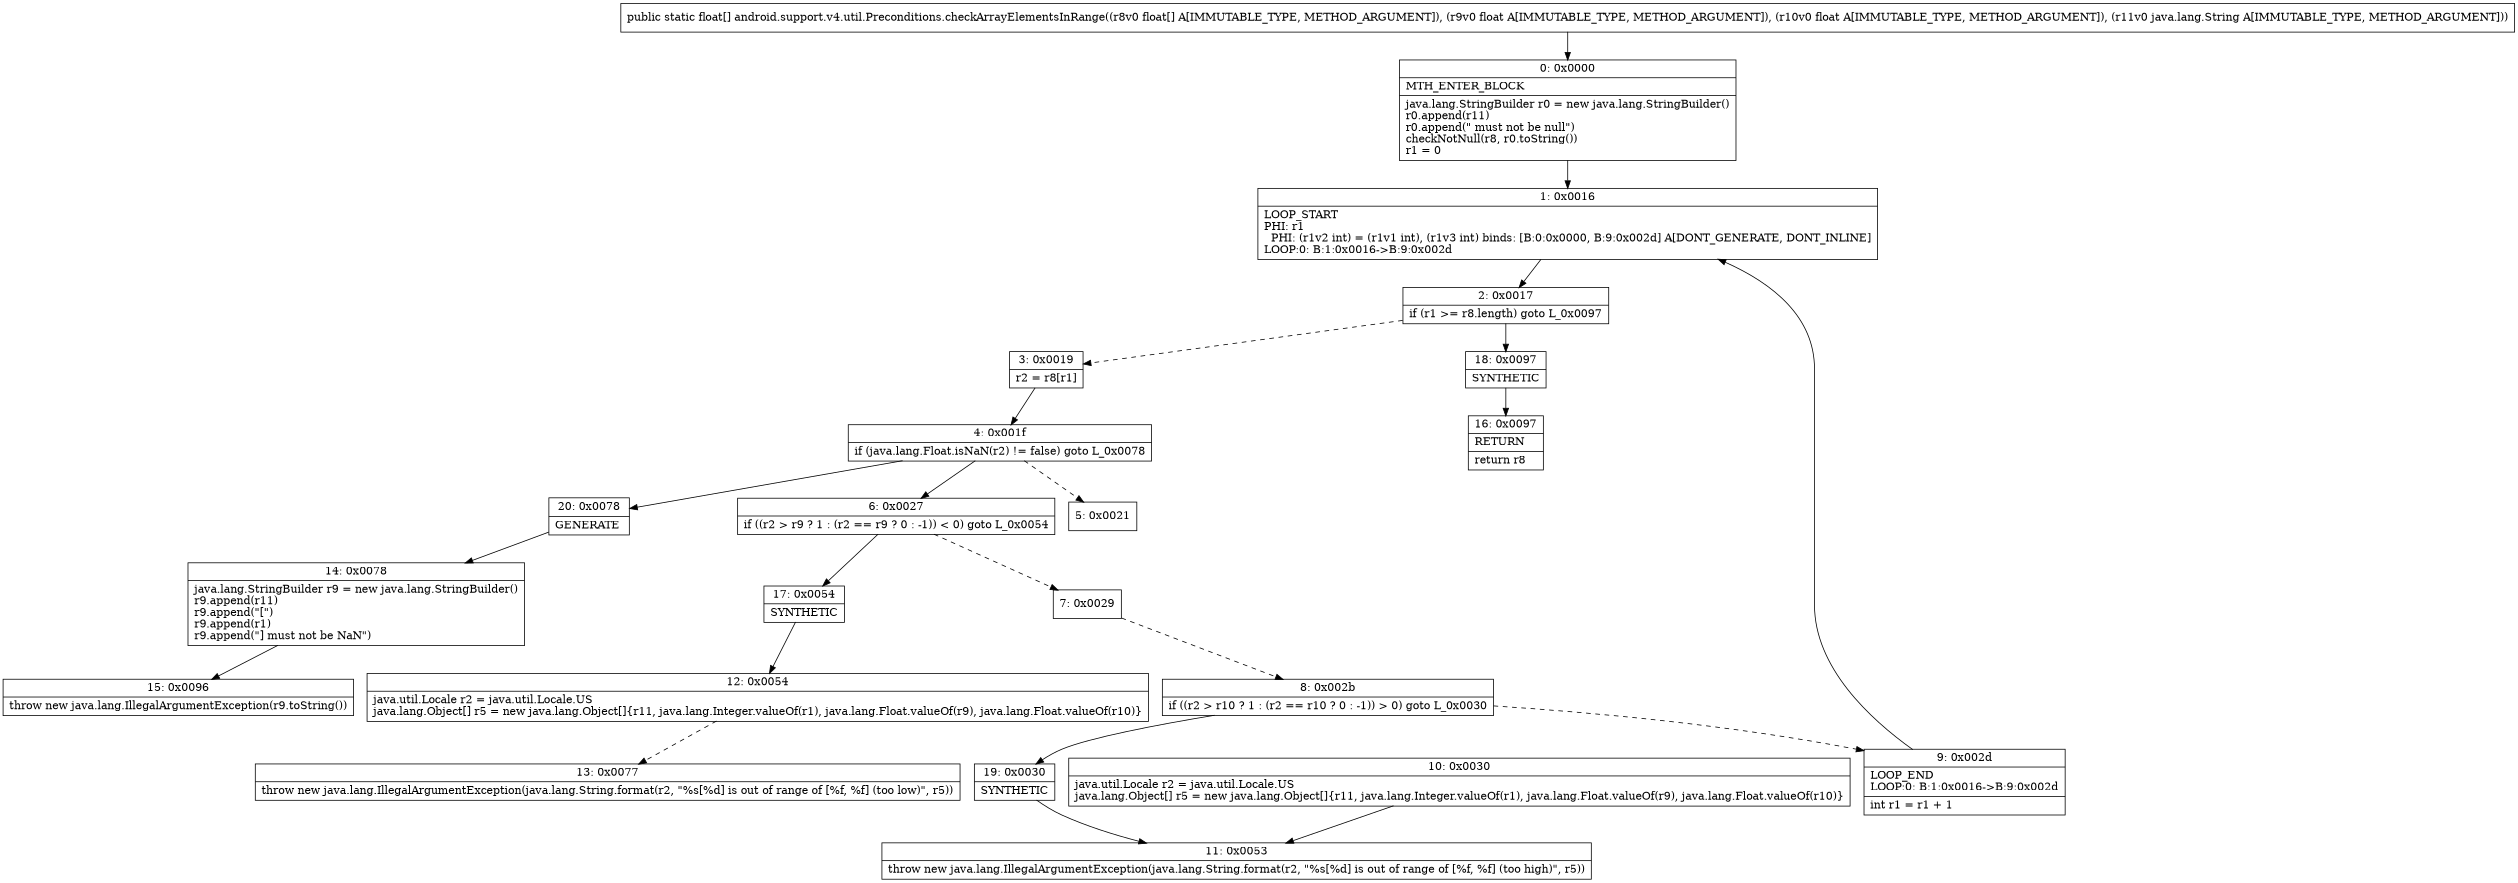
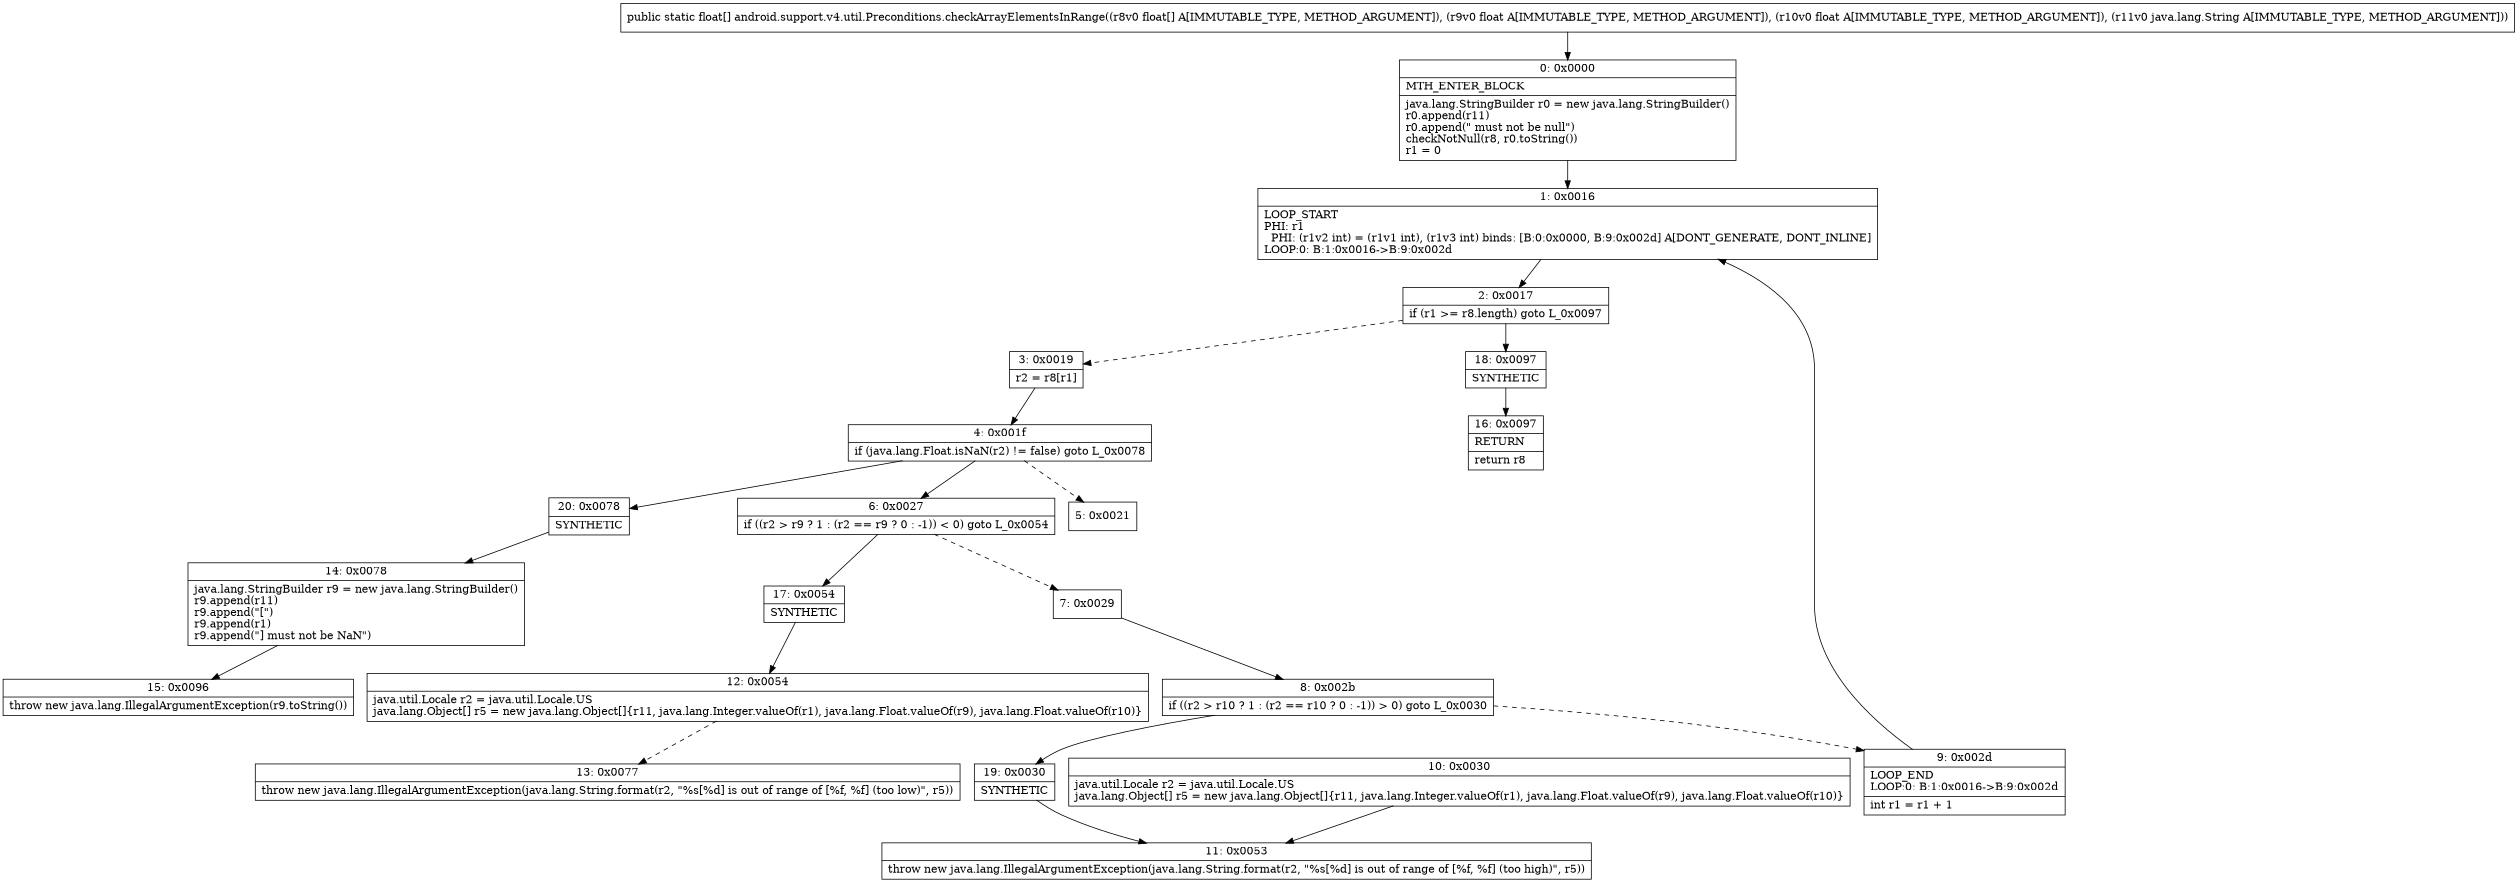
node "20: 0x0078": text "GENERATE" -> "SYNTHETIC"
edge "7: 0x0029" -> "8: 0x002b": style dashed -> solid
